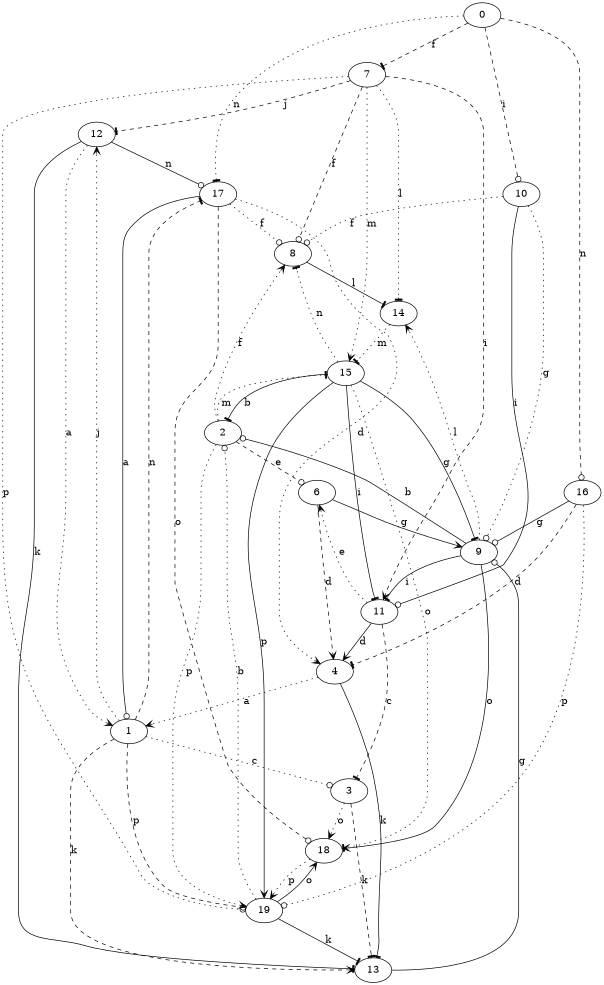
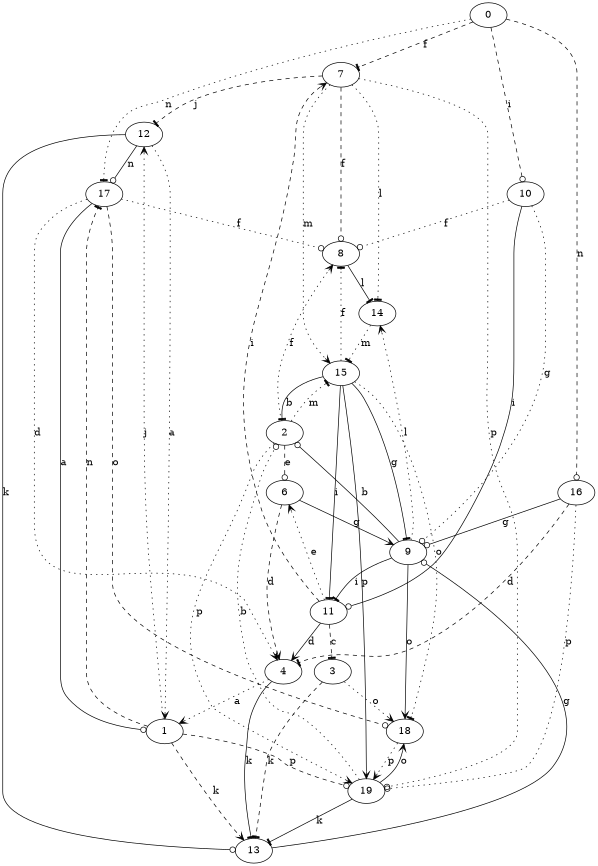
edge "15" -> "8": label "n" -> "f"
edge "7" -> "11": reversed
edge "12" -> "13": arrowhead tee -> odot
edge "1" -> "3": removed, label "c"
